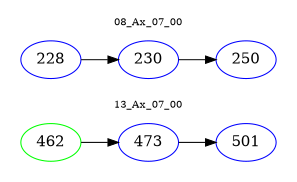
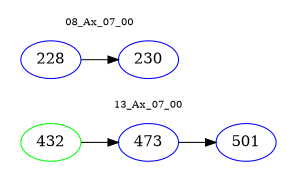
node "250": removed
node "462": label "462" -> "432"
